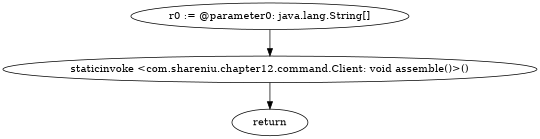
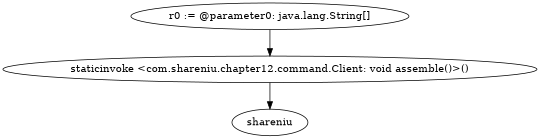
node "return": label "return" -> "shareniu"
